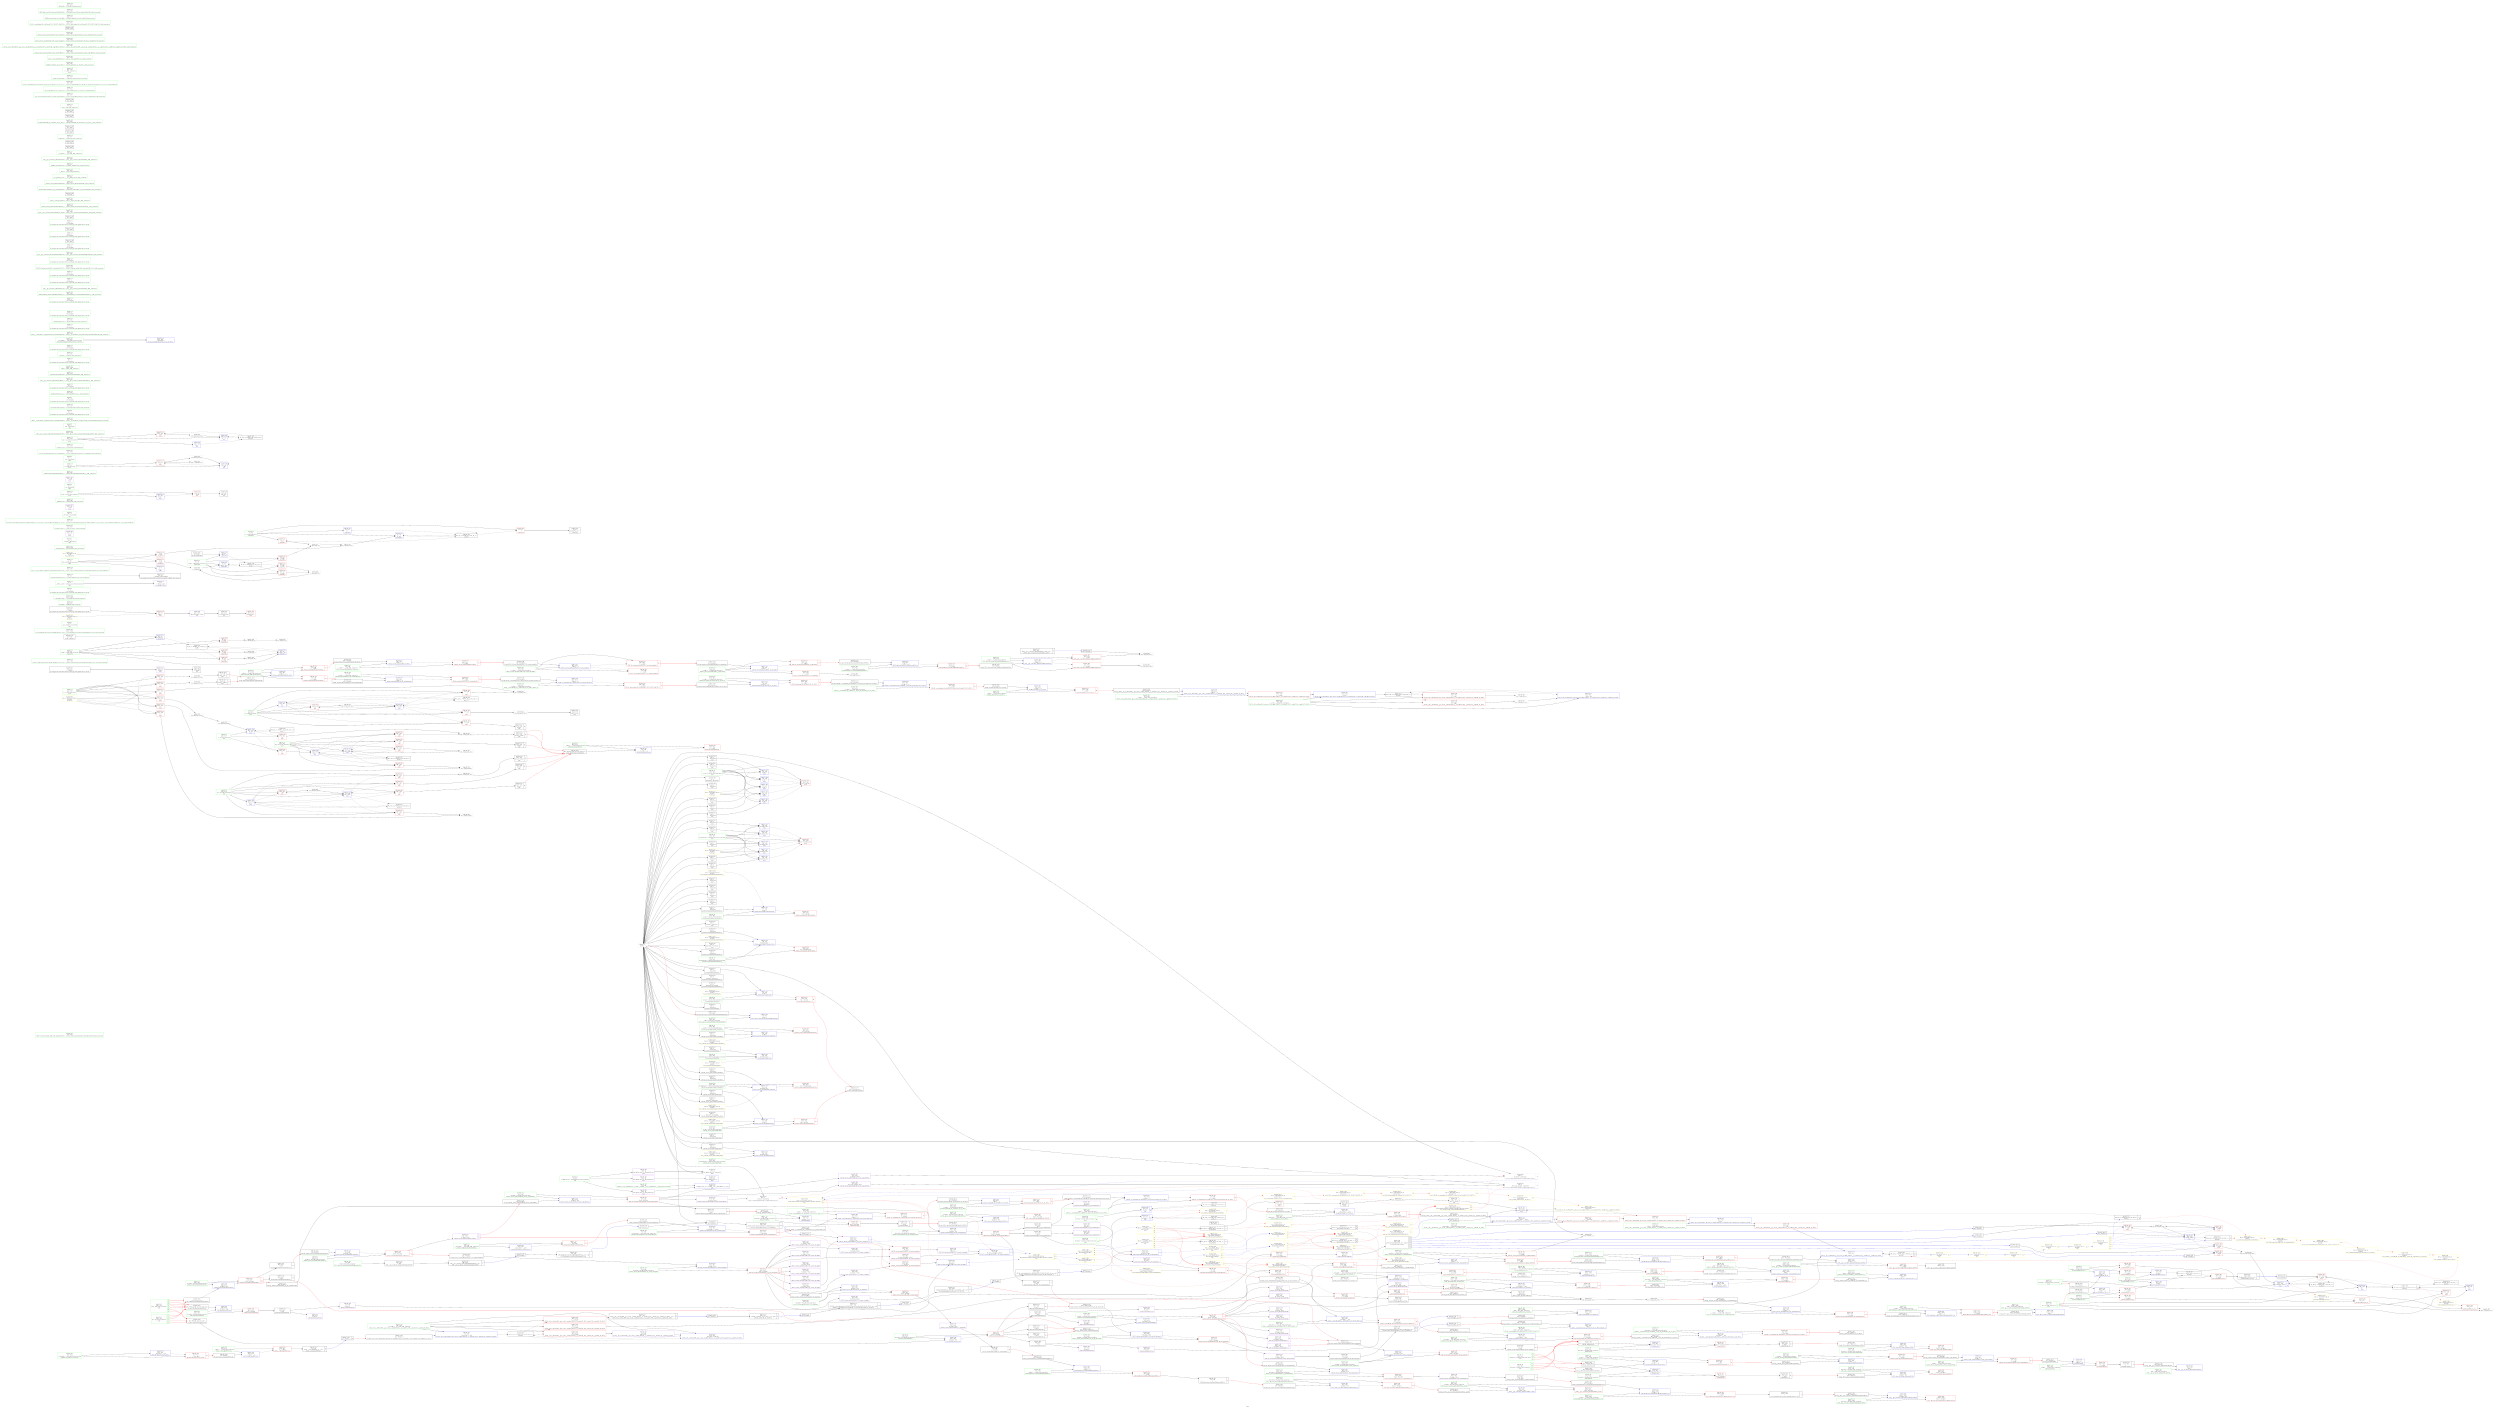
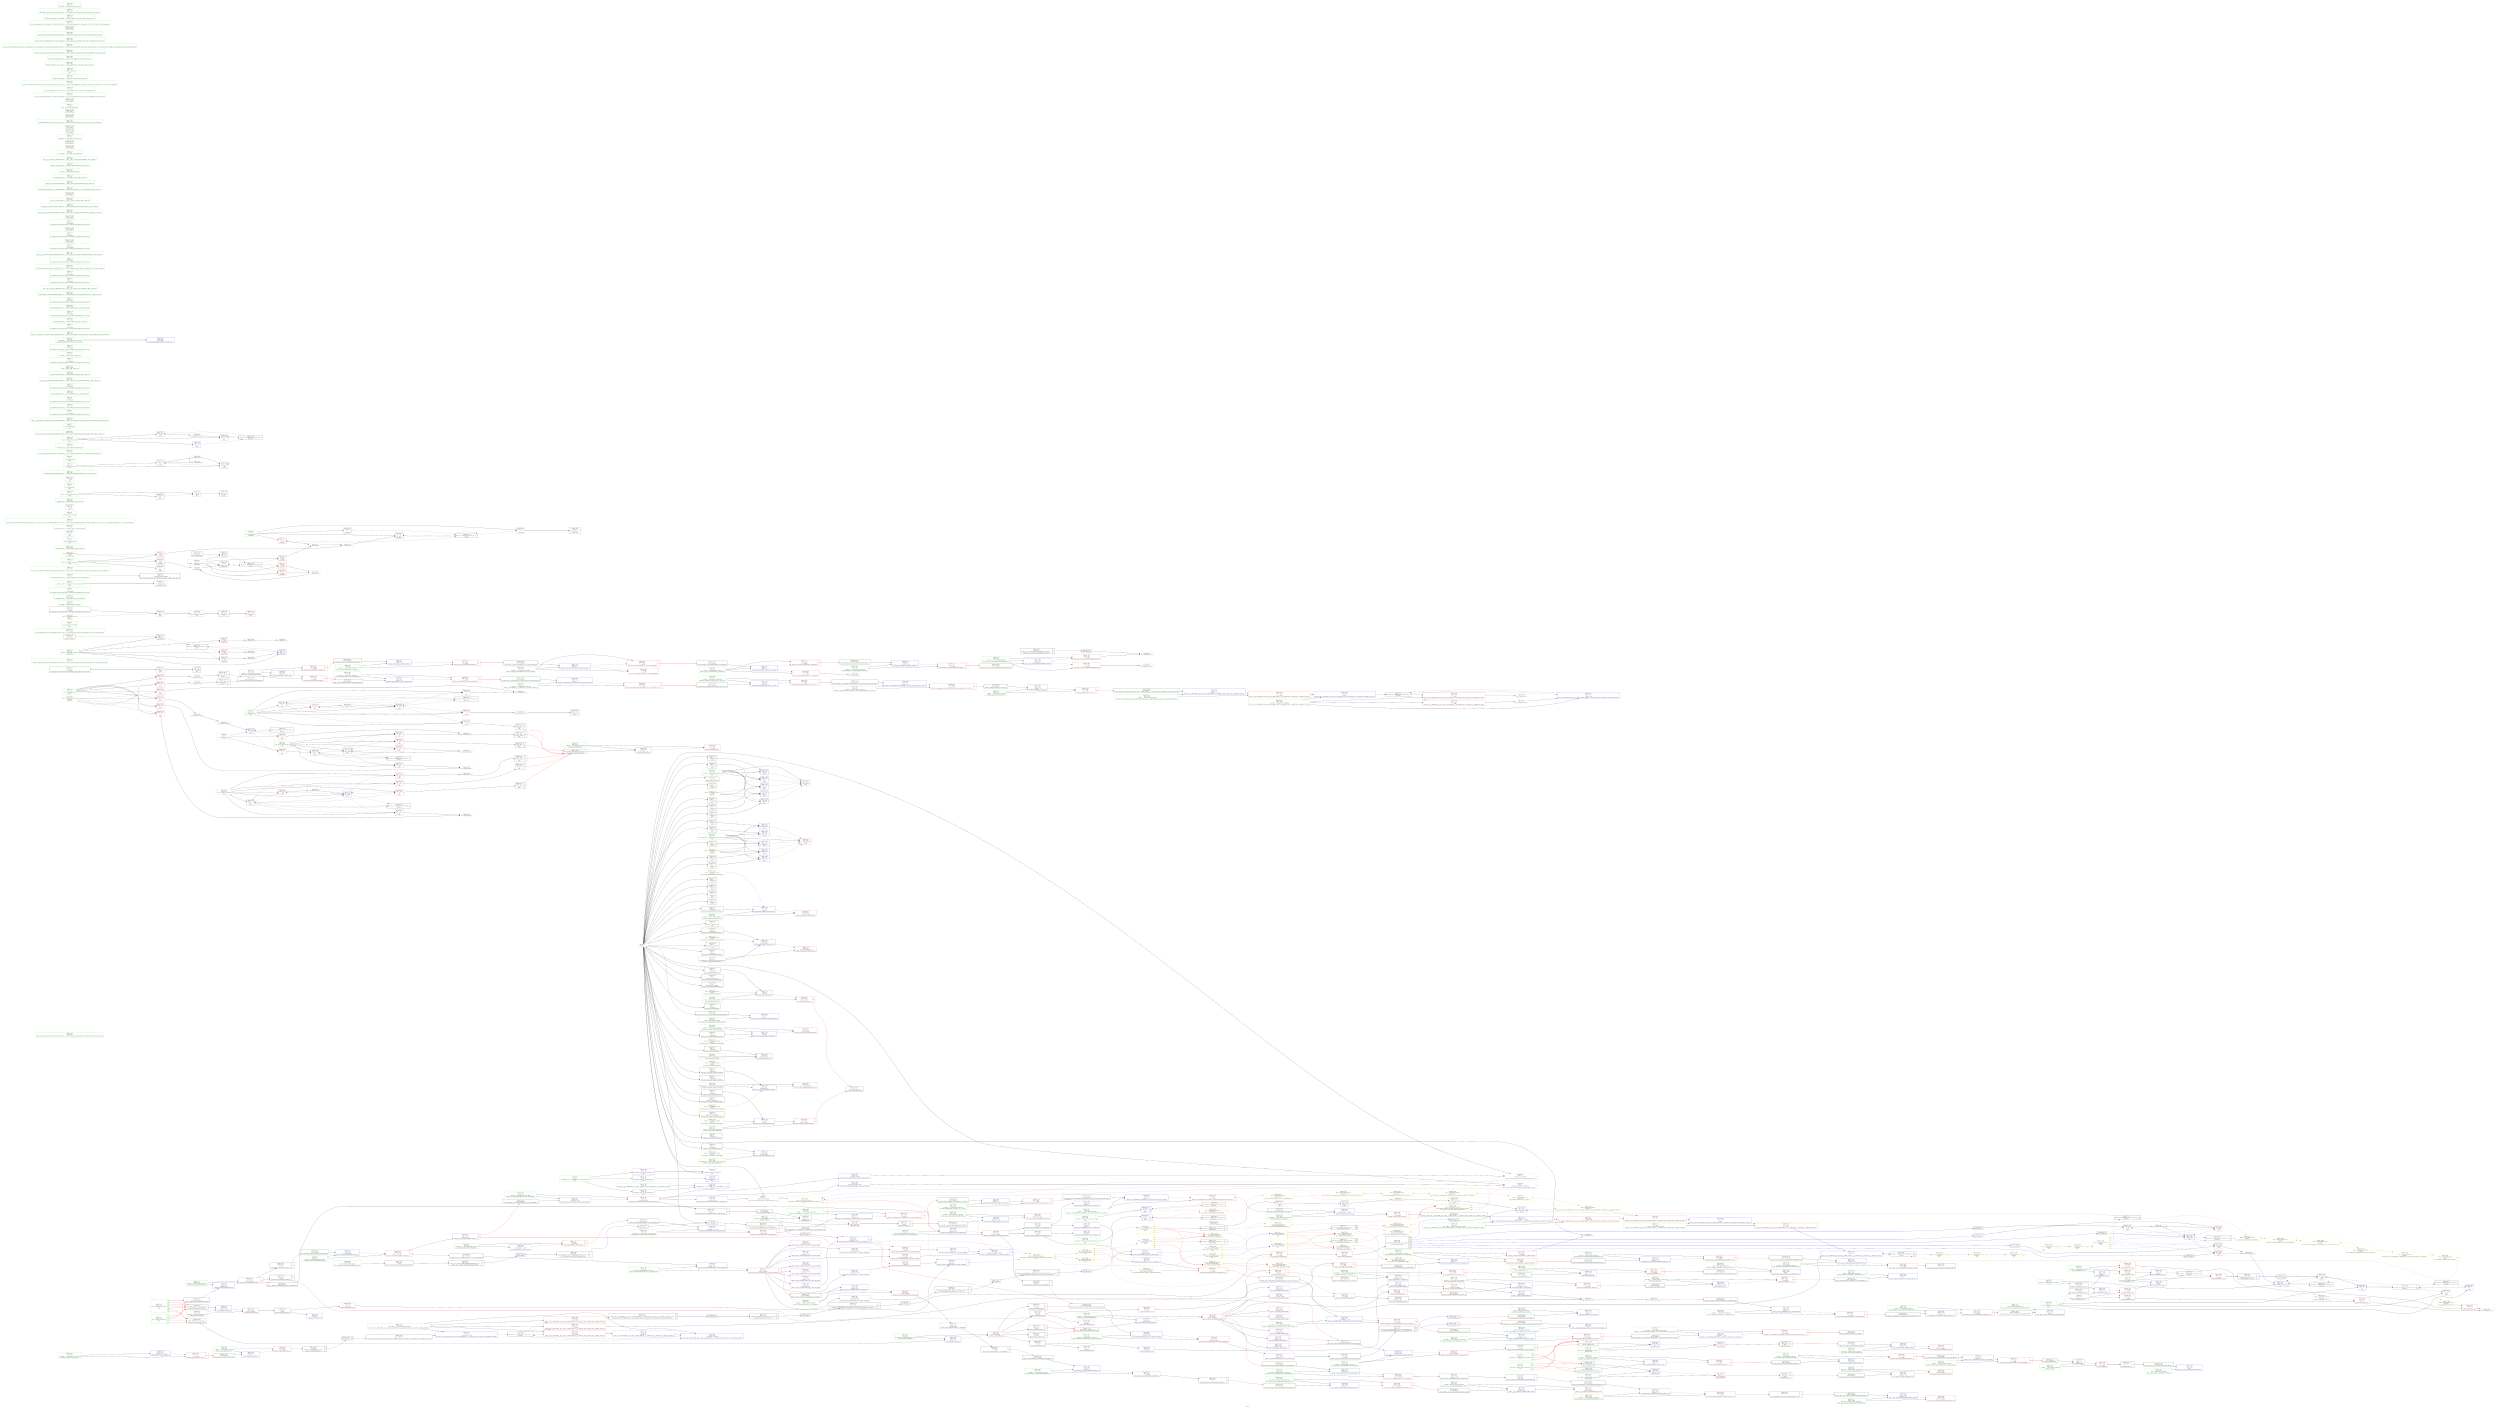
node "NodeID: 181": added
